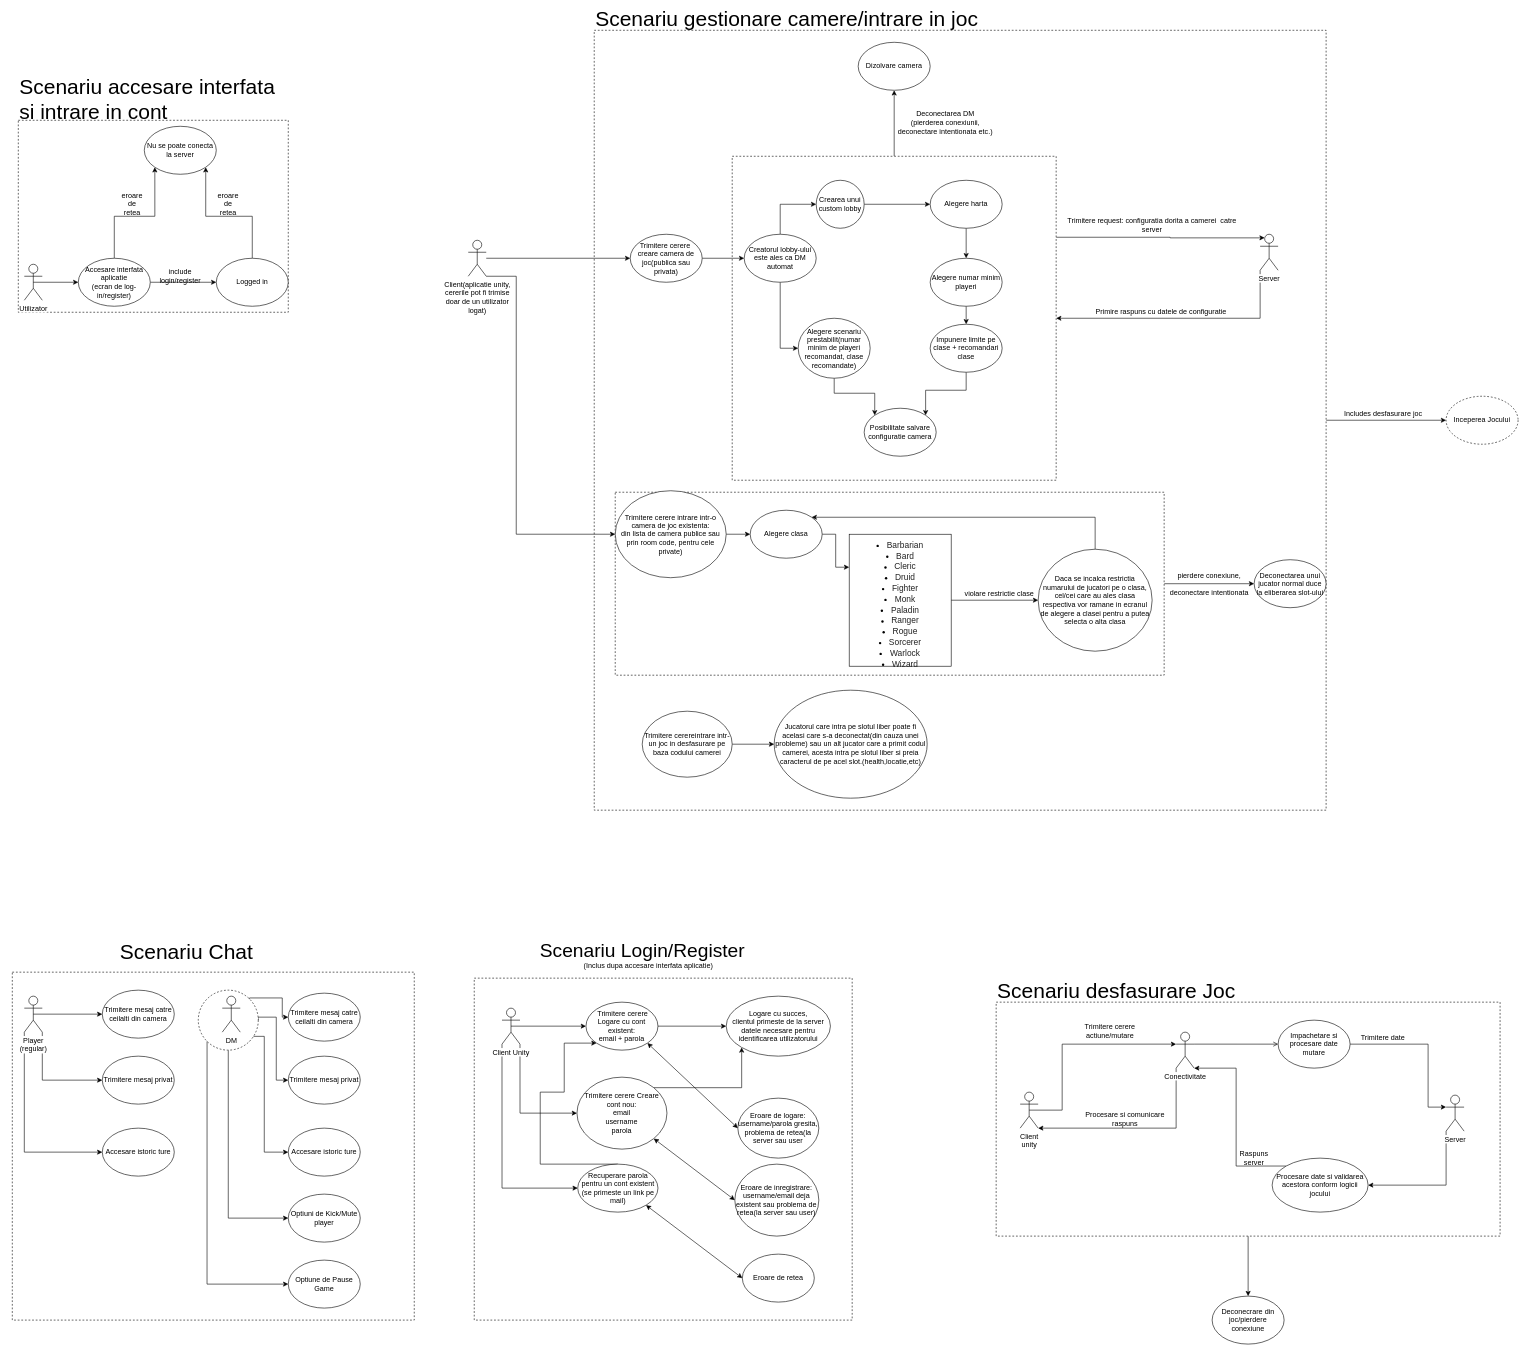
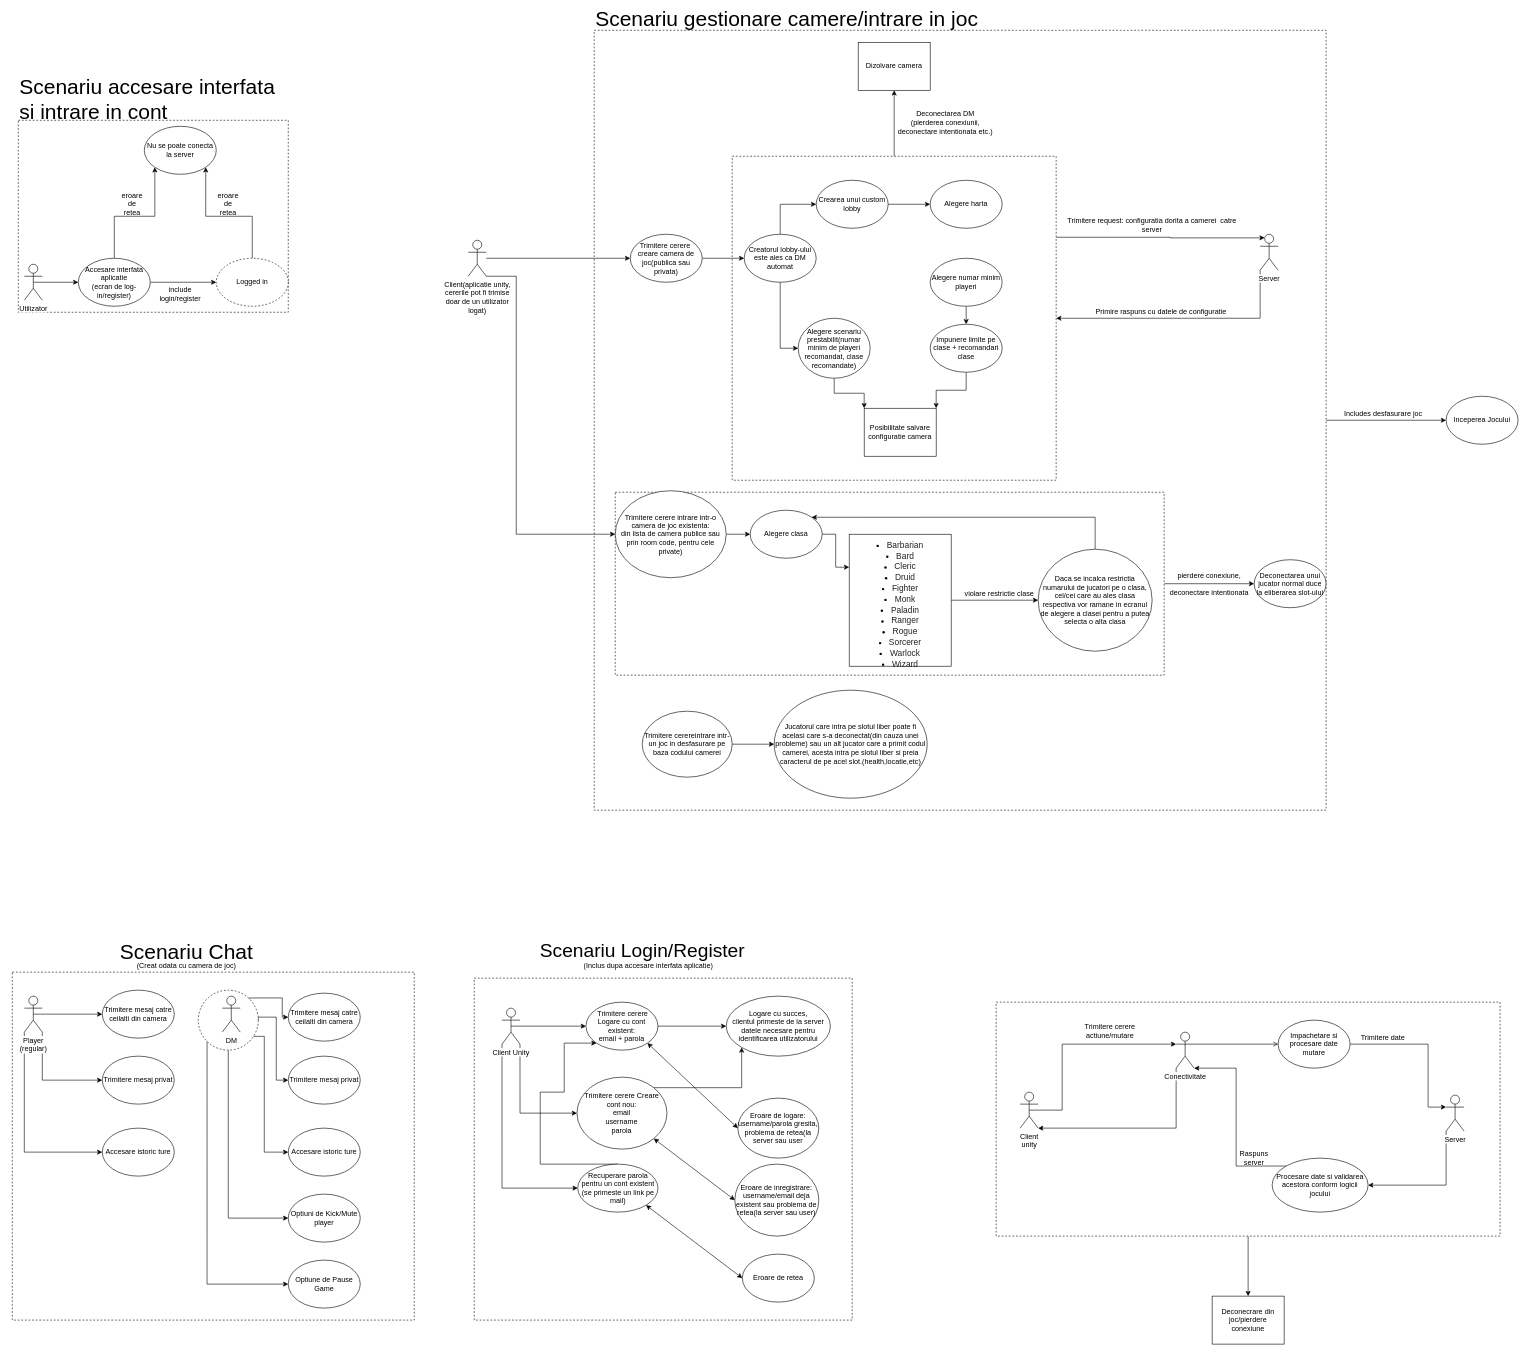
node "Dizolvare camera": shape ellipse -> rectangle
node "Crearea unui custom lobby": size 48x48 -> 72x48
edge "Alegere harta" -> "Alegere numar minim playeri": removed
node "include login/register": moved (180, 276) -> (180, 294)
node "Logged in": style solid -> dashed
node "Inceperea Jocului": style dashed -> solid
node "Posibilitate salvare configuratie camera": shape ellipse -> rectangle
node "(Creat odata cu camera de joc)": added
node "Scenariu desfasurare Joc": removed
node "Procesare si comunicare raspuns": removed
node "Deconecrare din joc/pierdere conexiune": shape ellipse -> rectangle
